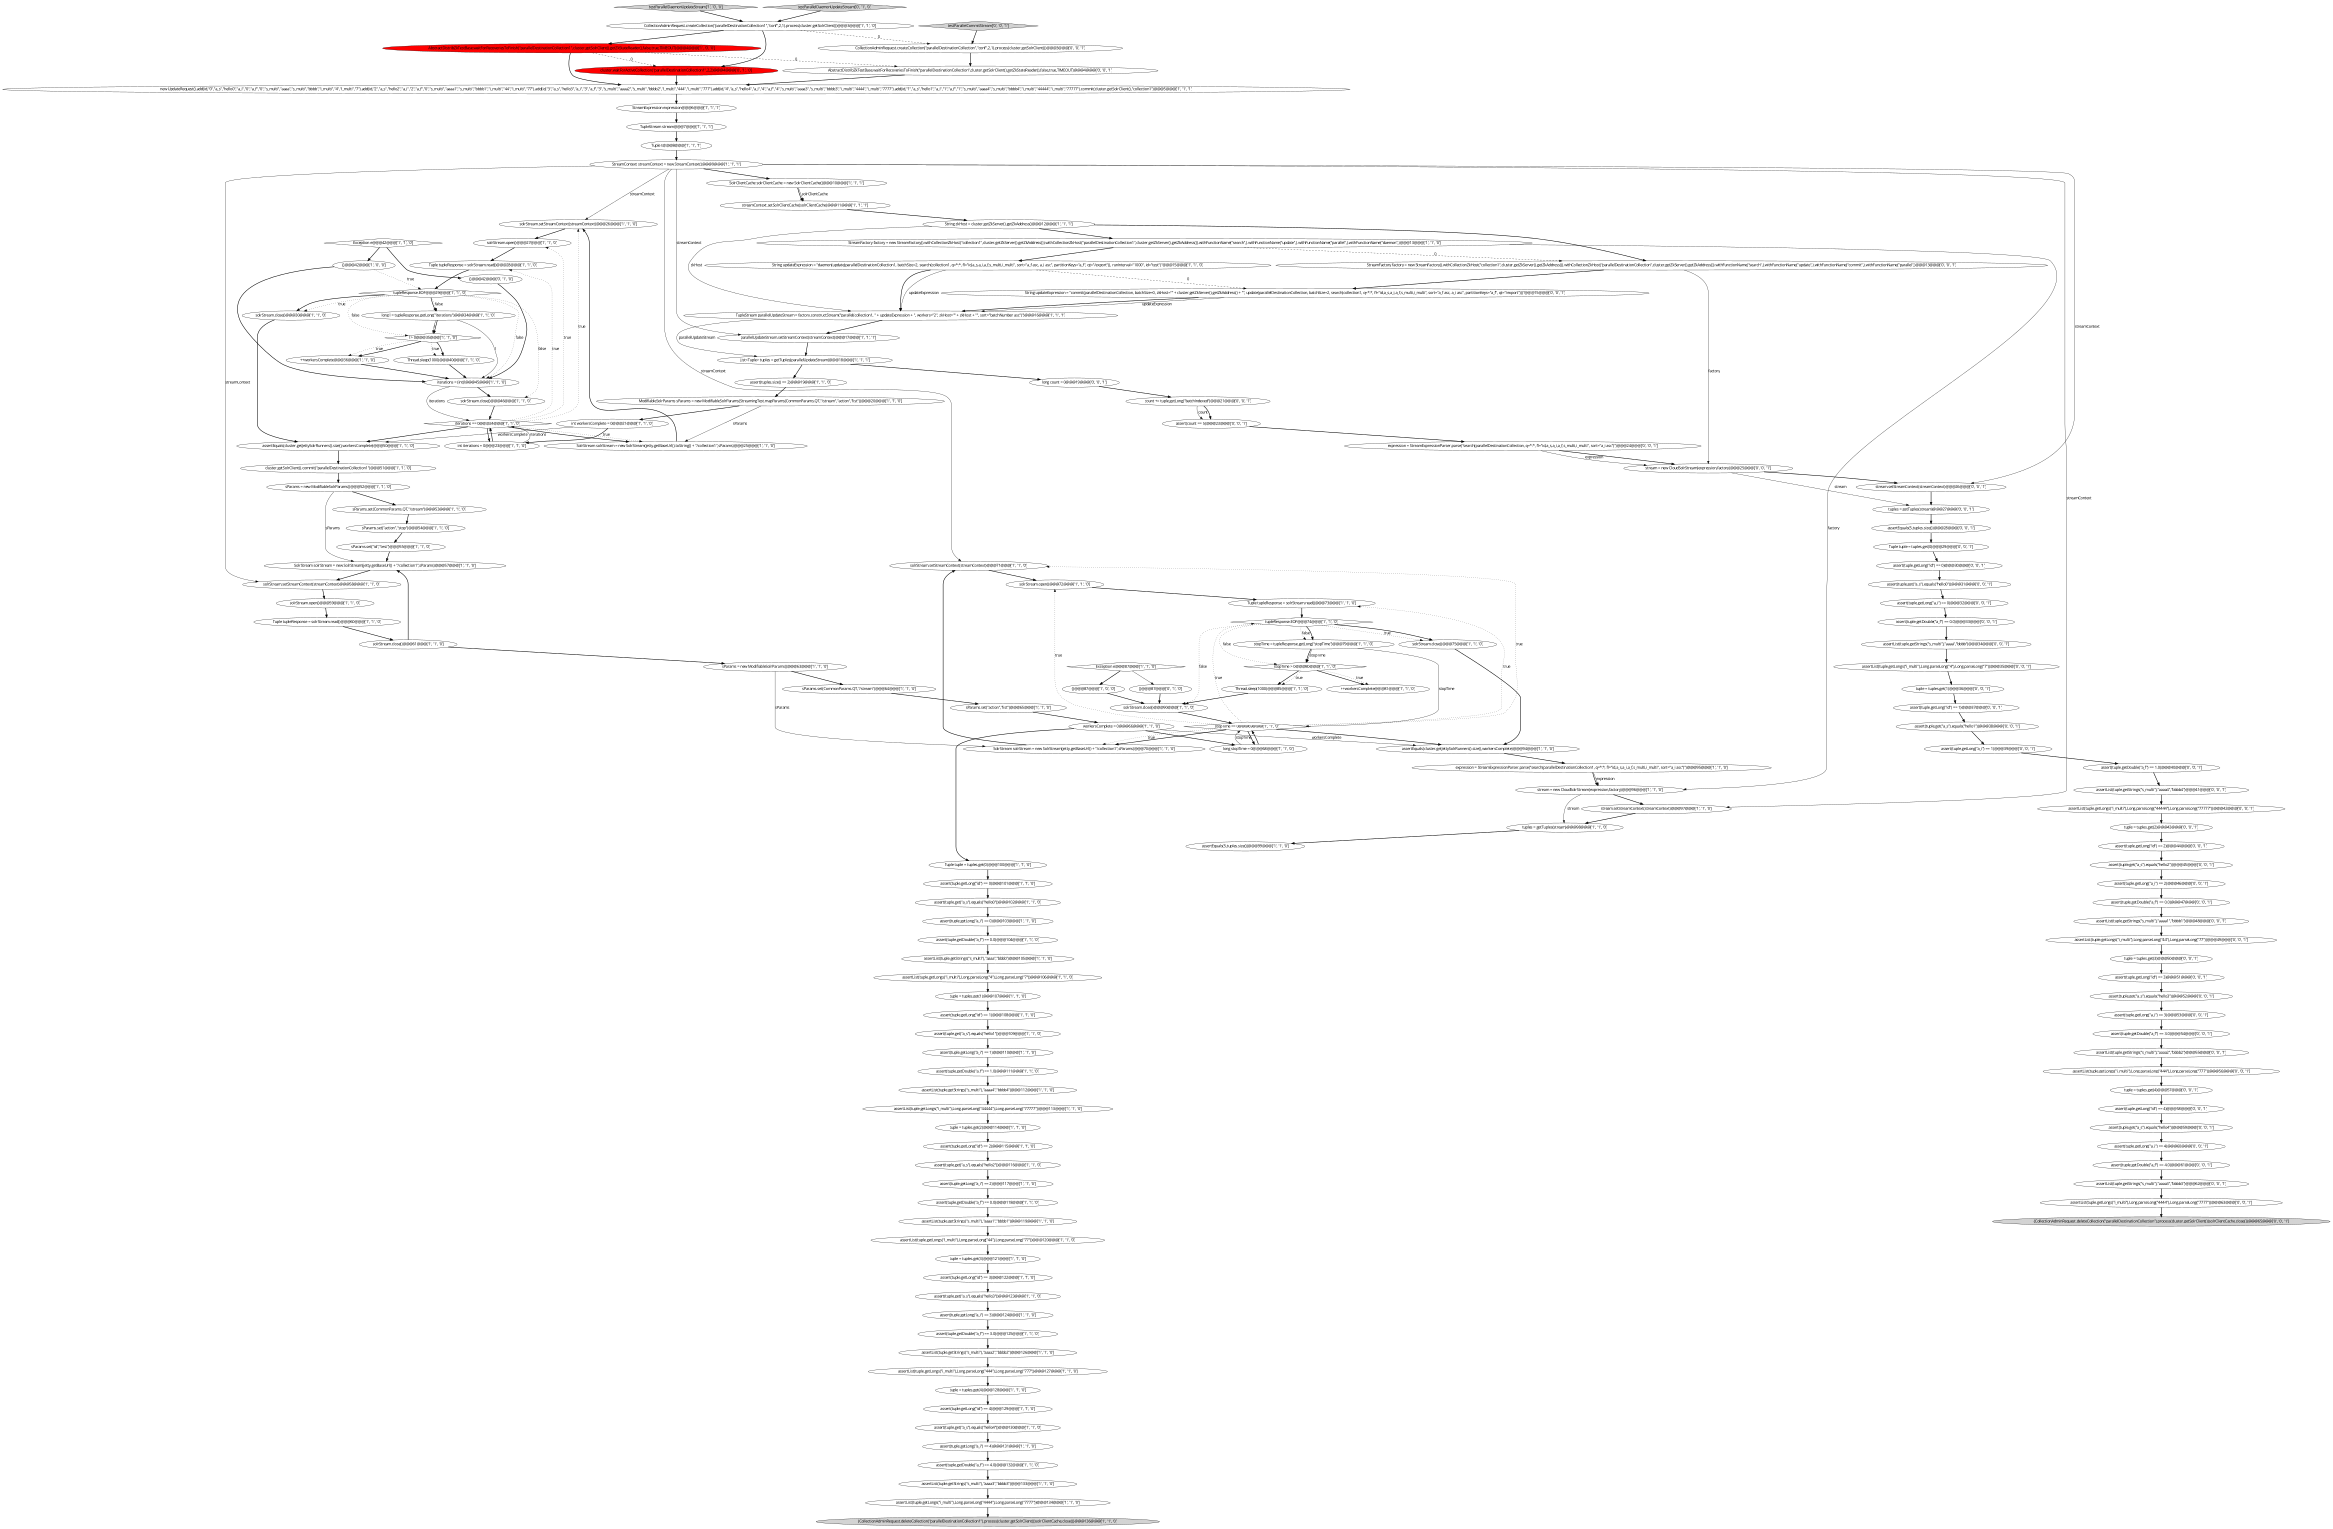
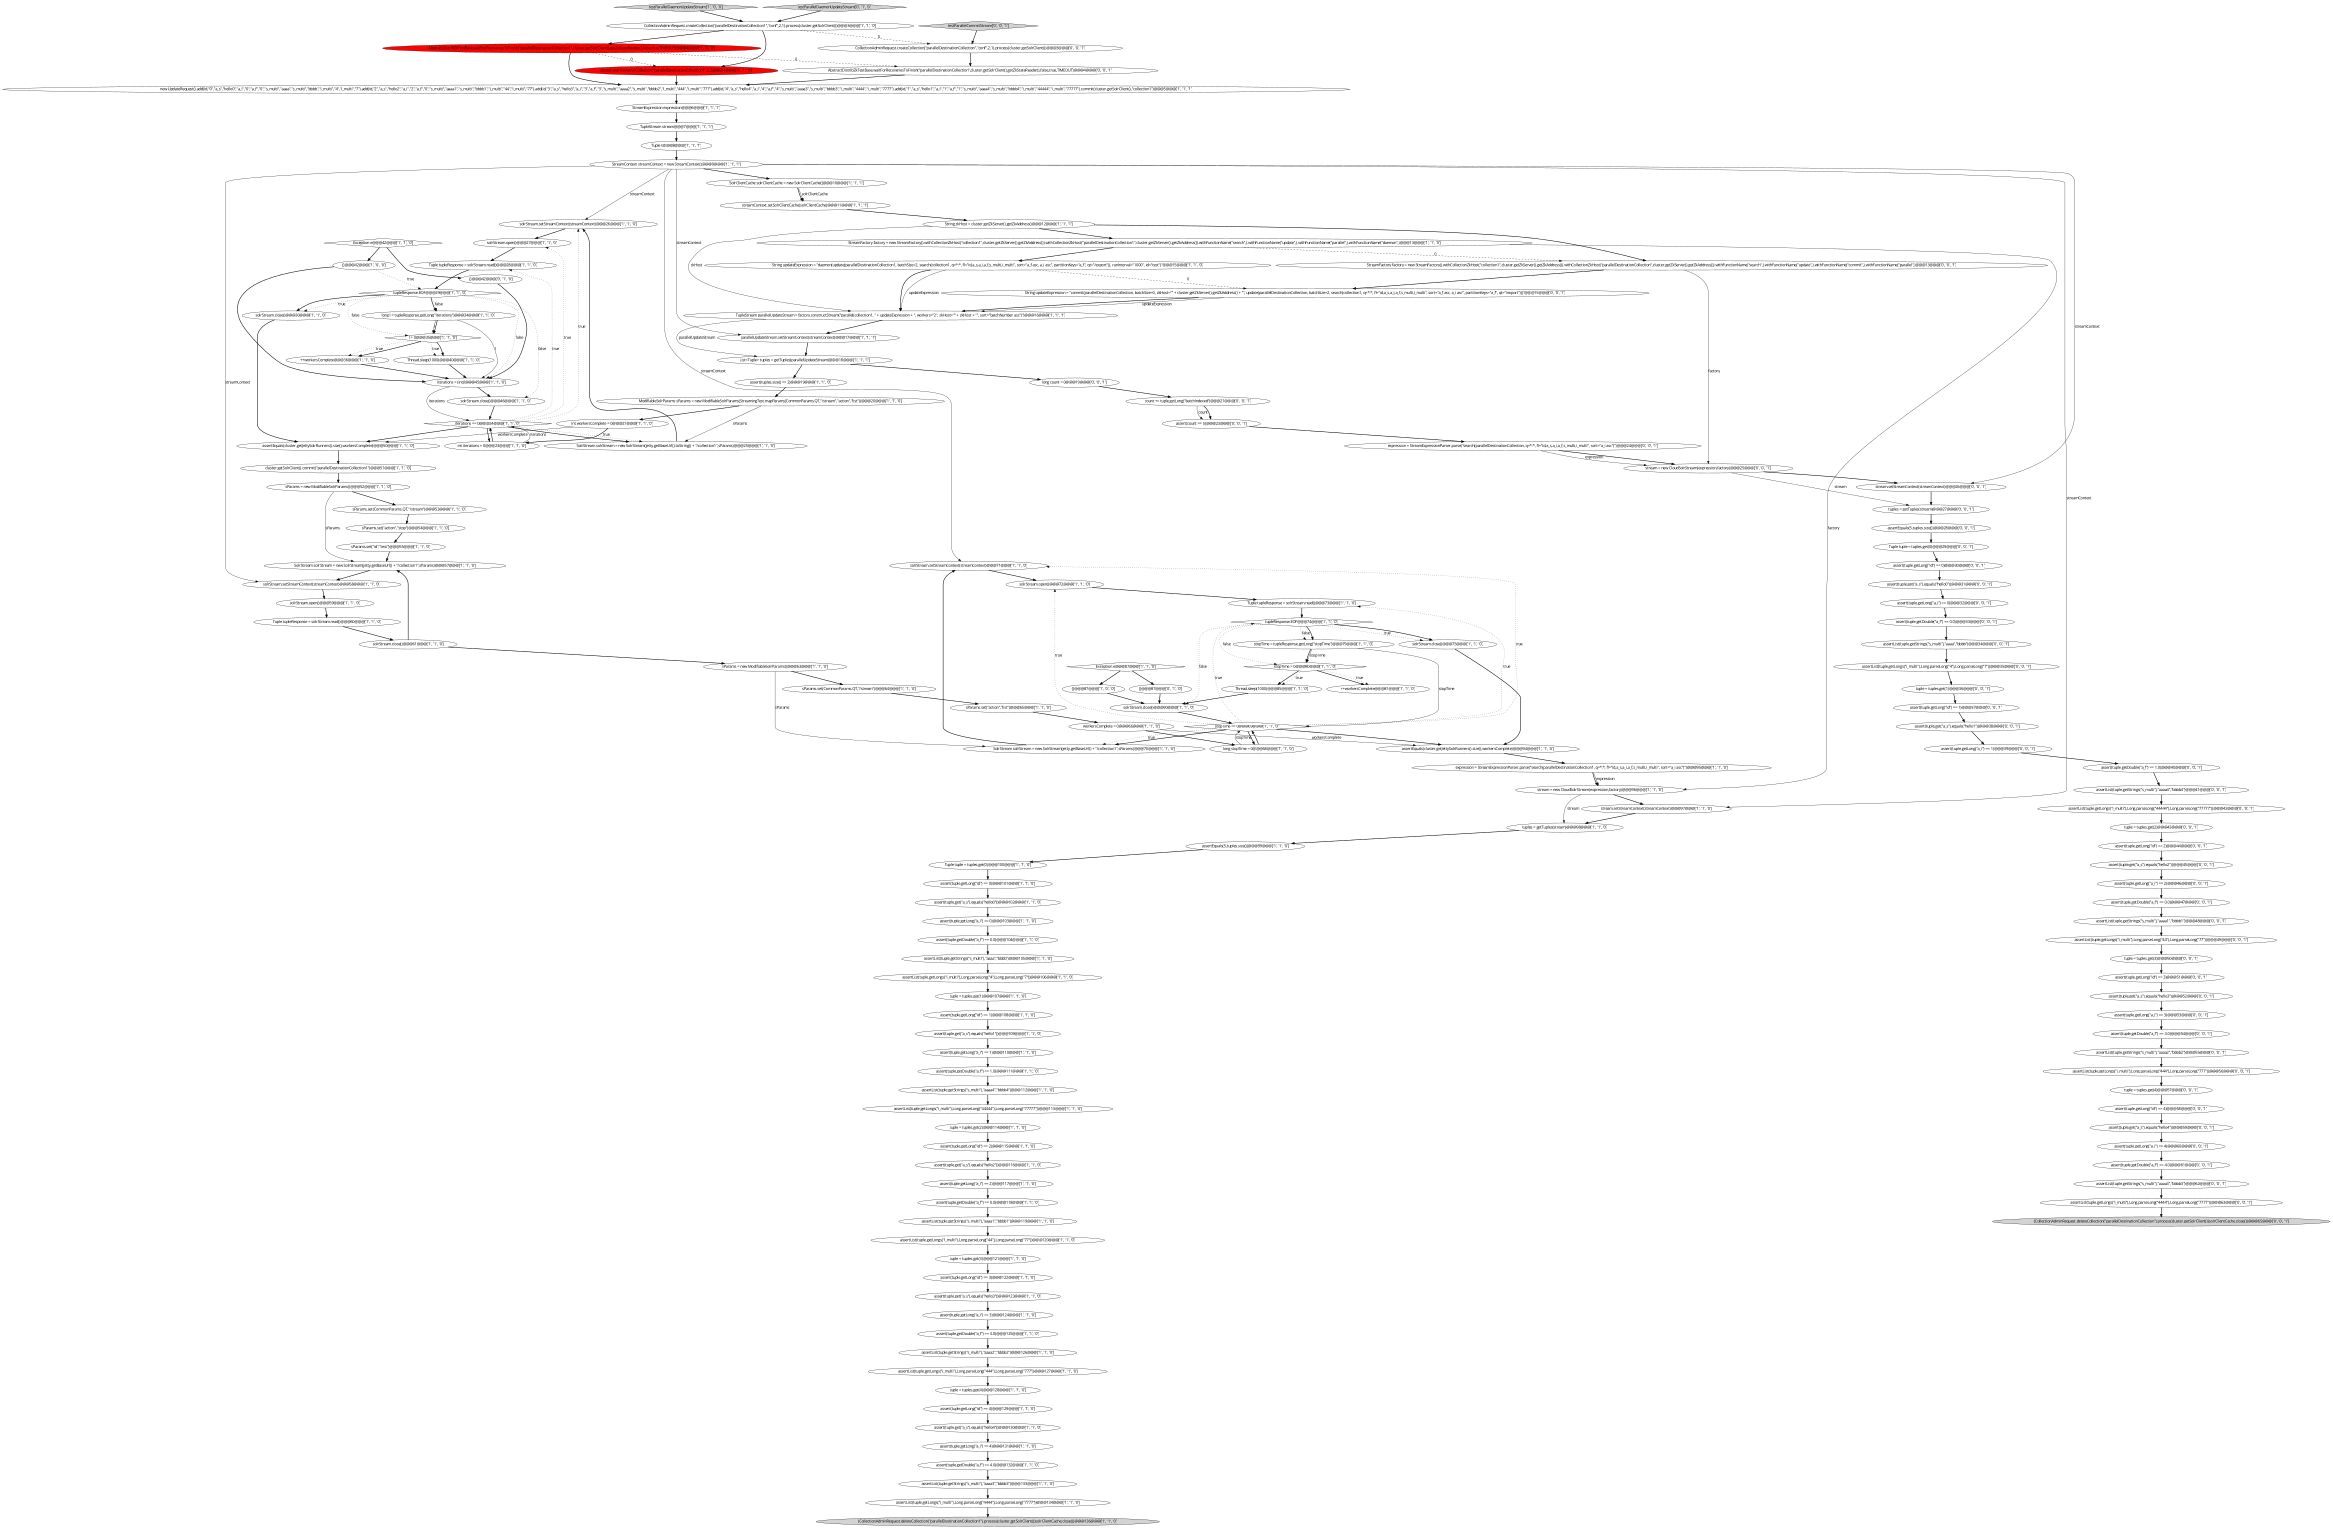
edge "Exception e@@@87@@@['1', '1', '0']" -> "{}@@@87@@@['0', '1', '0']": style solid -> bold
edge "workersComplete = 0@@@66@@@['1', '1', '0']" -> "Tuple tuple = tuples.get(0)@@@100@@@['1', '1', '0']": now "assertEquals(5,tuples.size())@@@99@@@['1', '1', '0']" -> "Tuple tuple = tuples.get(0)@@@100@@@['1', '1', '0']"
